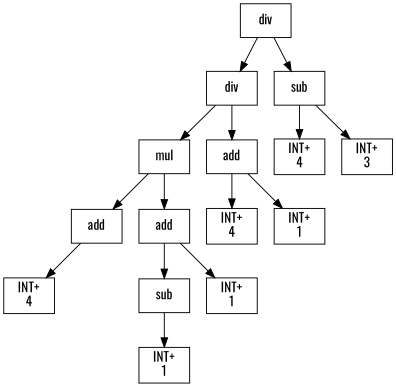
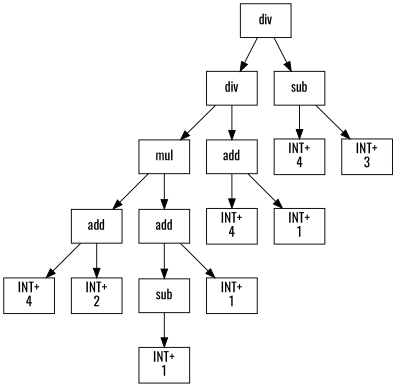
node "INT+ 2": added
